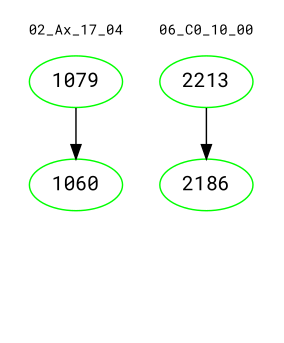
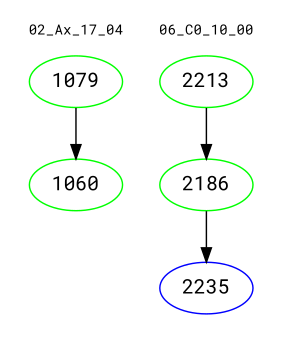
node "2235": added
